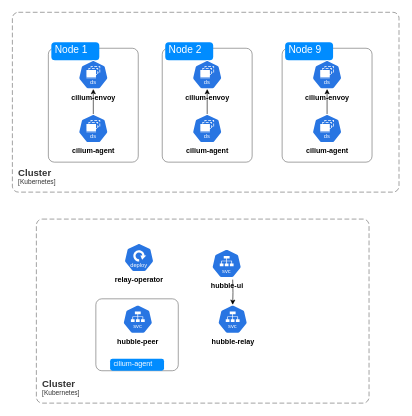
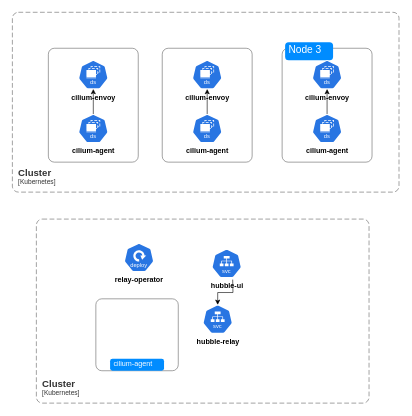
node "Node 1": removed
node "Node 2": removed
node "Node 9": label "Node 9" -> "Node 3"
node "hubble-peer": removed
node "hubble-relay": moved (233, 320) -> (218, 320)
